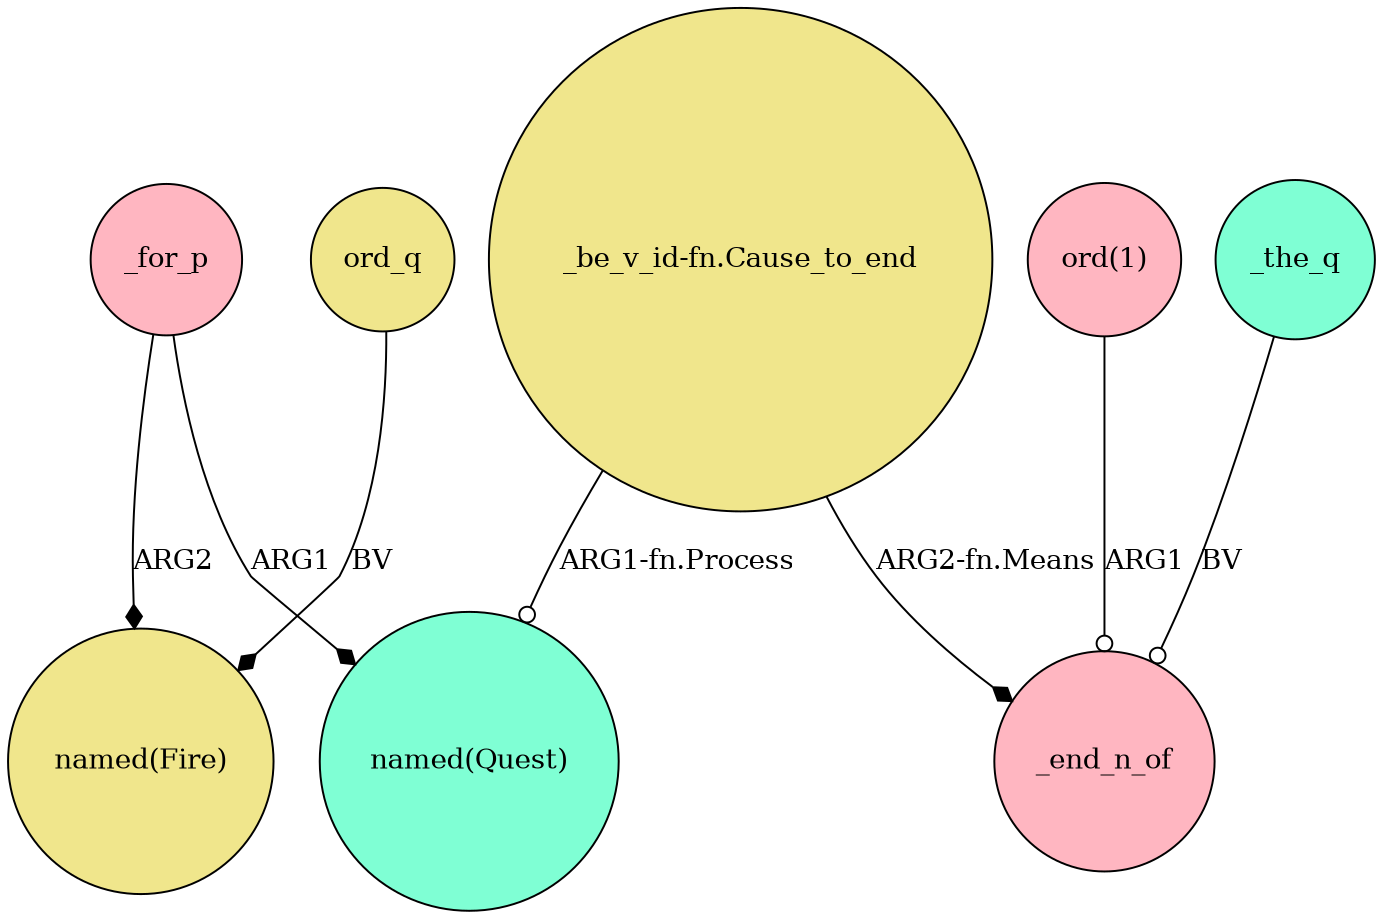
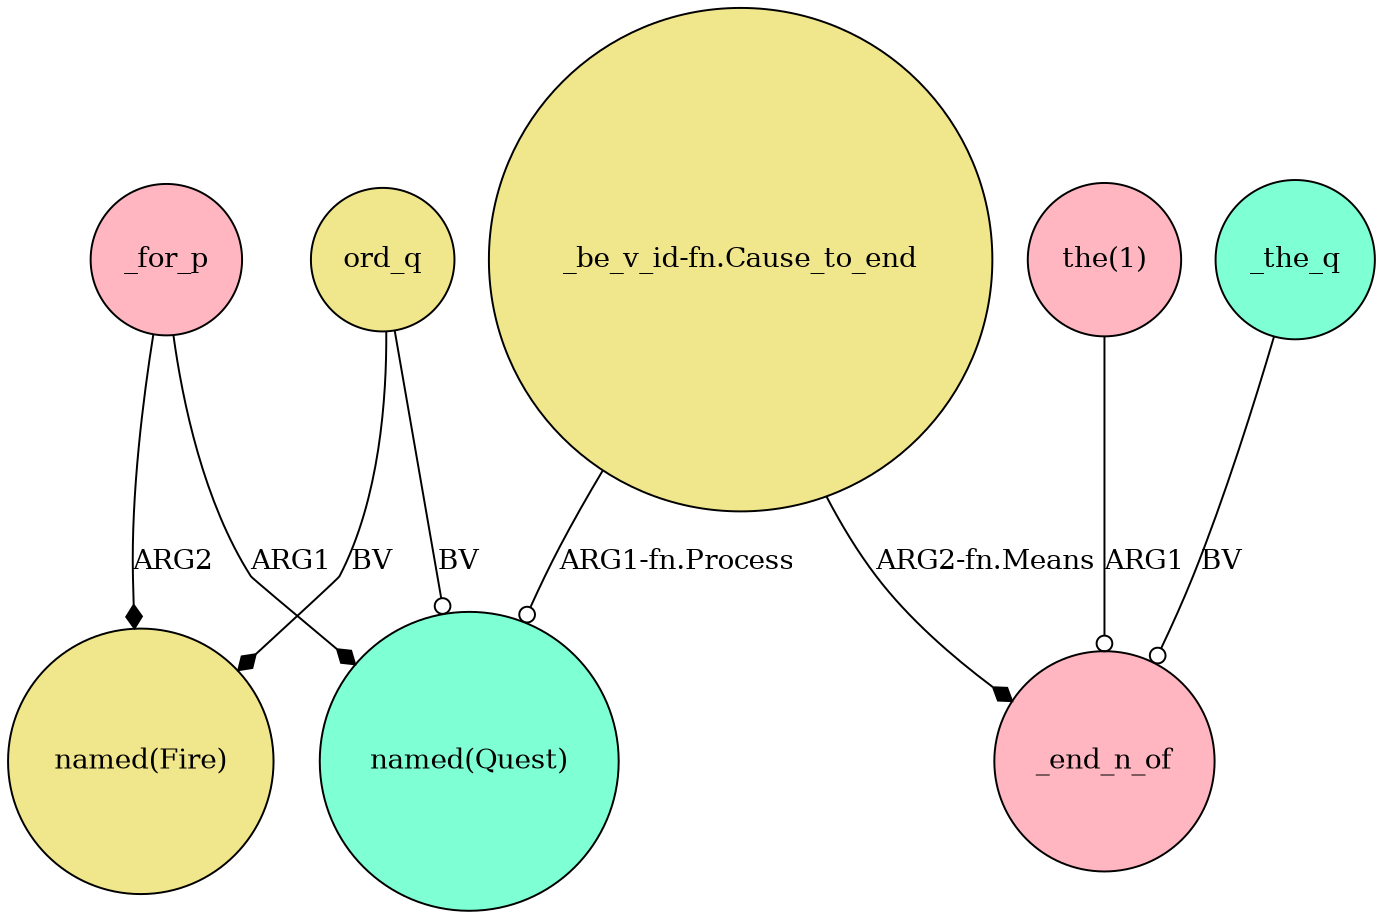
node "ord(1)": label "ord(1)" -> "the(1)"
edge "ord_q" -> "named(Quest)": added, label "BV"
